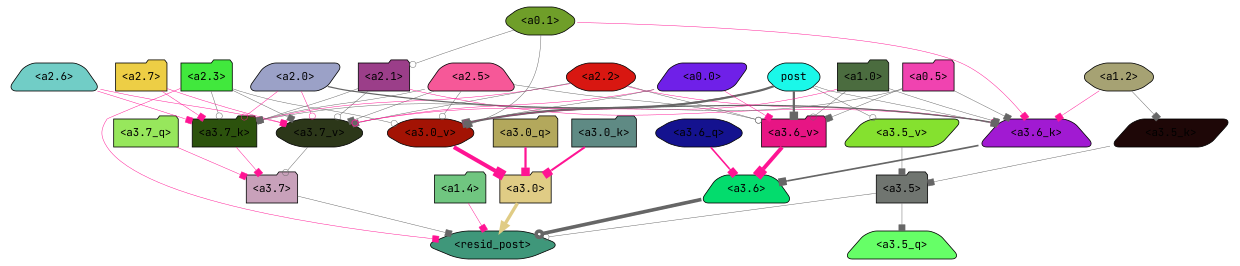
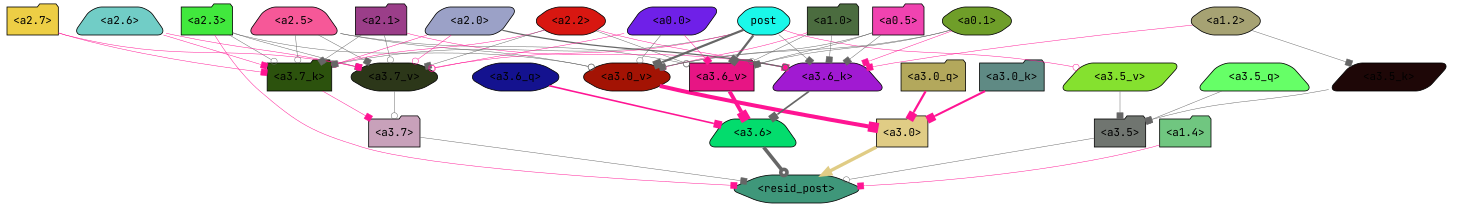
edge "<a0.1>" -> "<a2.1>": now "<a0.1>" -> "<a3.6_v>"
edge "post" -> "<a3.5_v>": color gray40 -> deeppink
node "<a3.7_q>": removed
edge "<a3.5>" -> "<a3.5_q>": reversed
